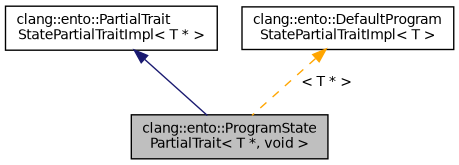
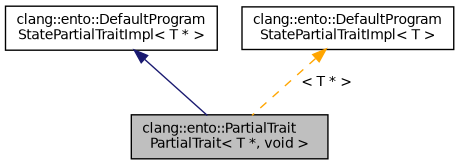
node "clang::ento::PartialTrait StatePartialTraitImpl< T * >": label "clang::ento::PartialTrait StatePartialTraitImpl< T * >" -> "clang::ento::DefaultProgram StatePartialTraitImpl< T * >"
node "clang::ento::ProgramState PartialTrait< T *, void >": label "clang::ento::ProgramState PartialTrait< T *, void >" -> "clang::ento::PartialTrait PartialTrait< T *, void >"
